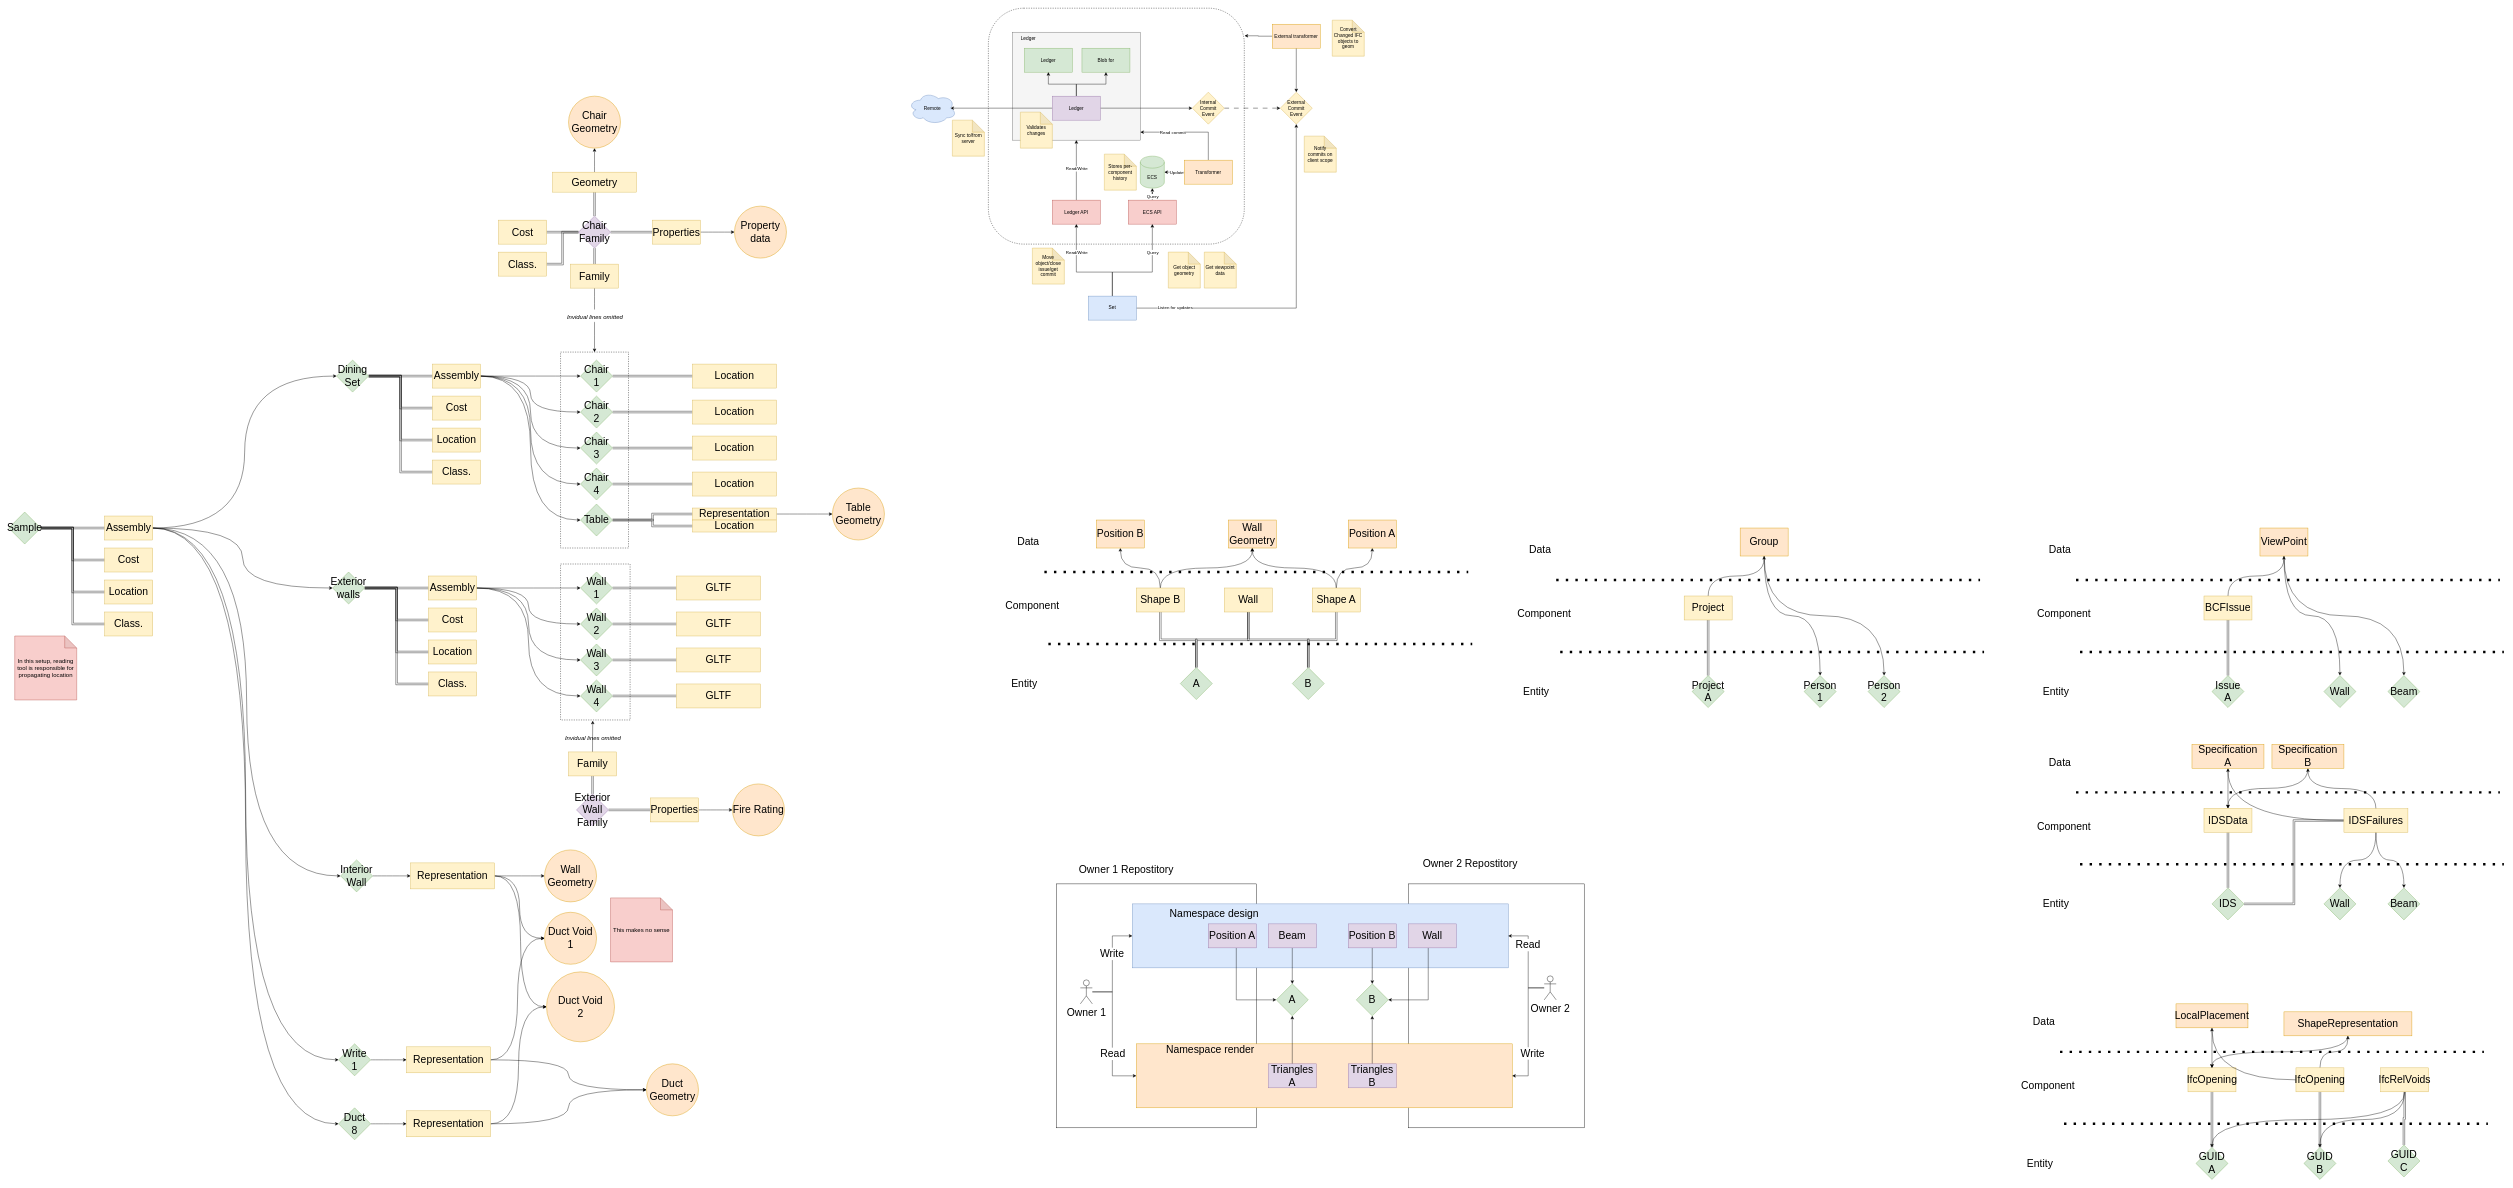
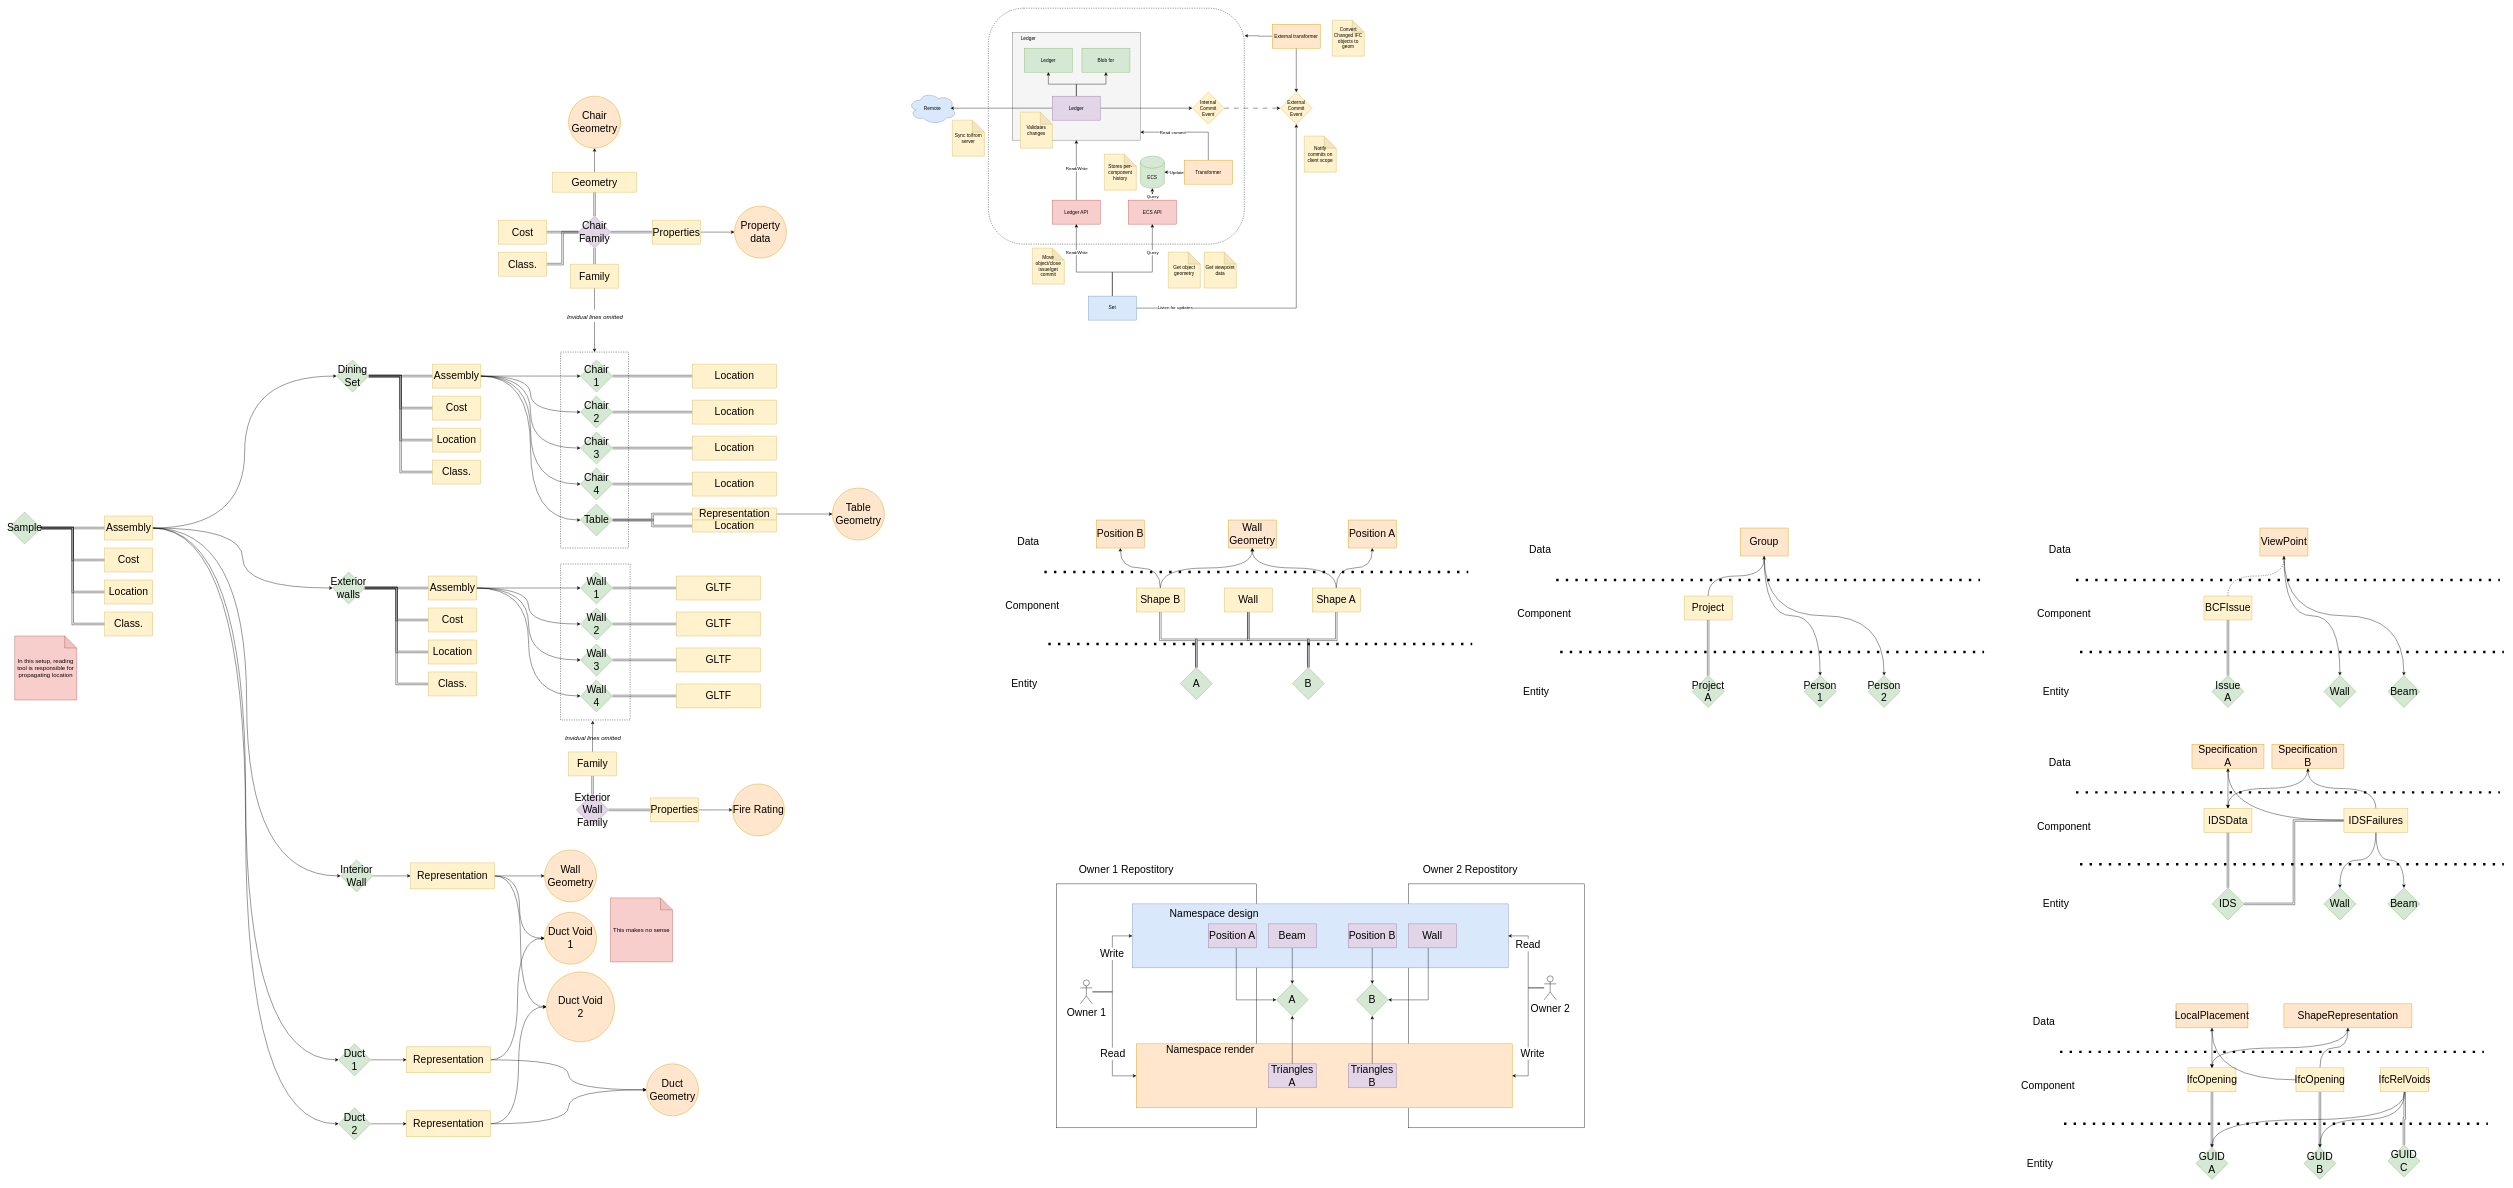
edge "BCFIssue" -> "ViewPoint": style solid -> dashed
node "Owner 2 Repostitory": moved (1470, 864) -> (1470, 870)
node "ShapeRepresentation": moved (2348, 1024) -> (2348, 1016)
node "Write 1": label "Write 1" -> "Duct 1"
node "Duct 8": label "Duct 8" -> "Duct 2"
